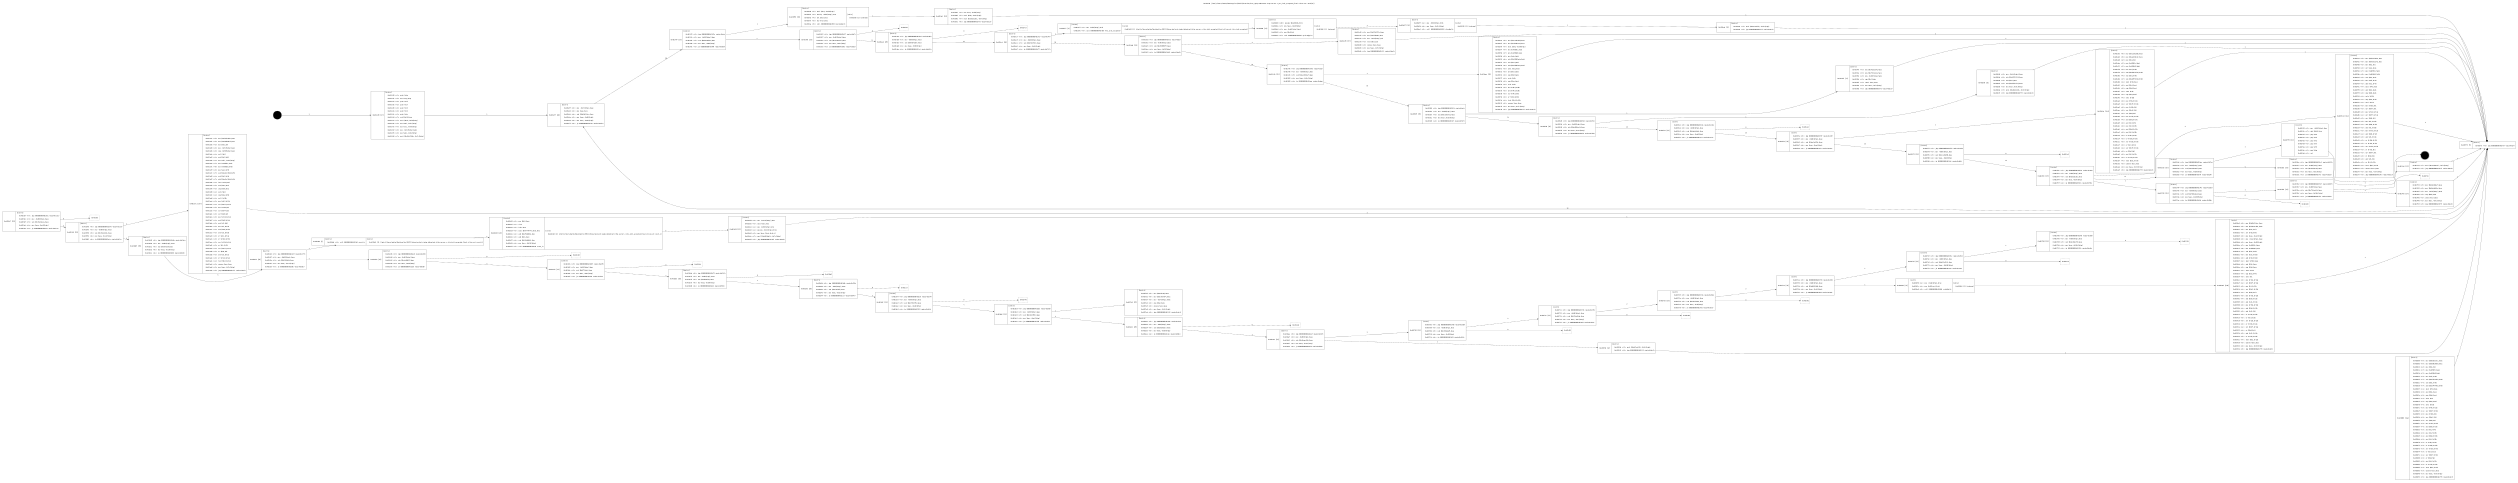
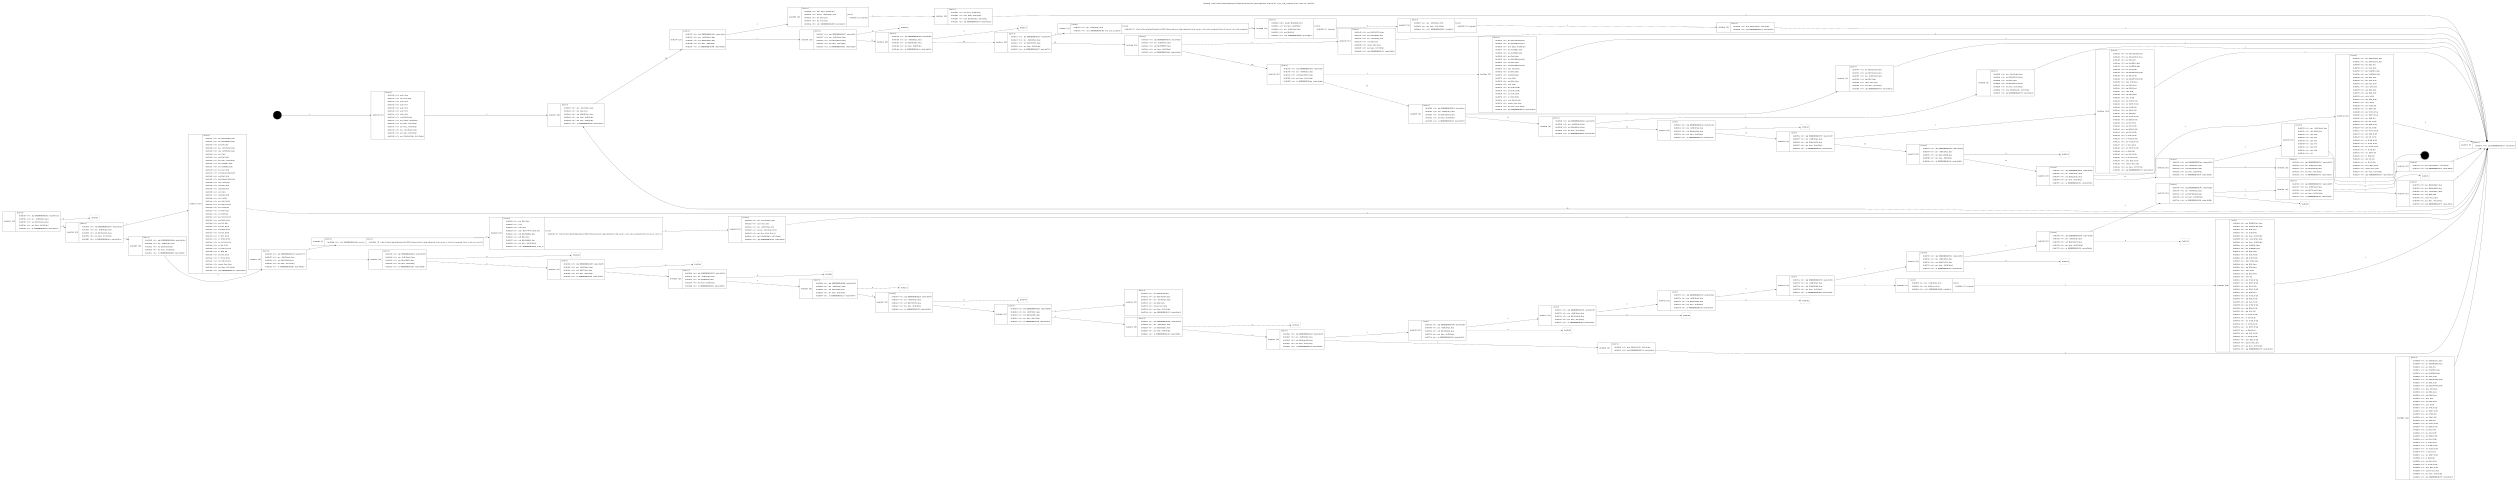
edge "0x40158c [25]" -> "0x401799 [25]": now "0x401780 [25]" -> "0x401799 [25]"
